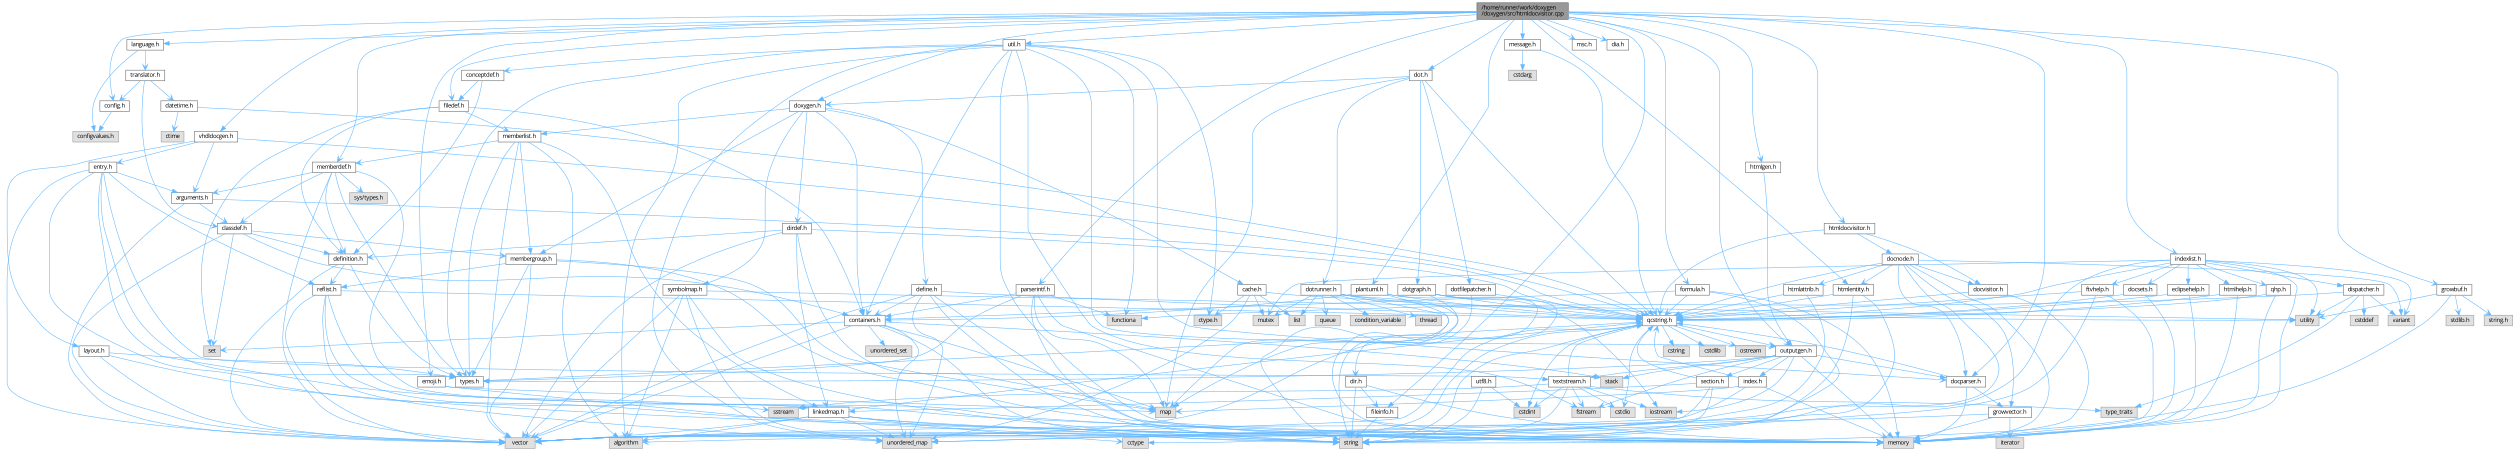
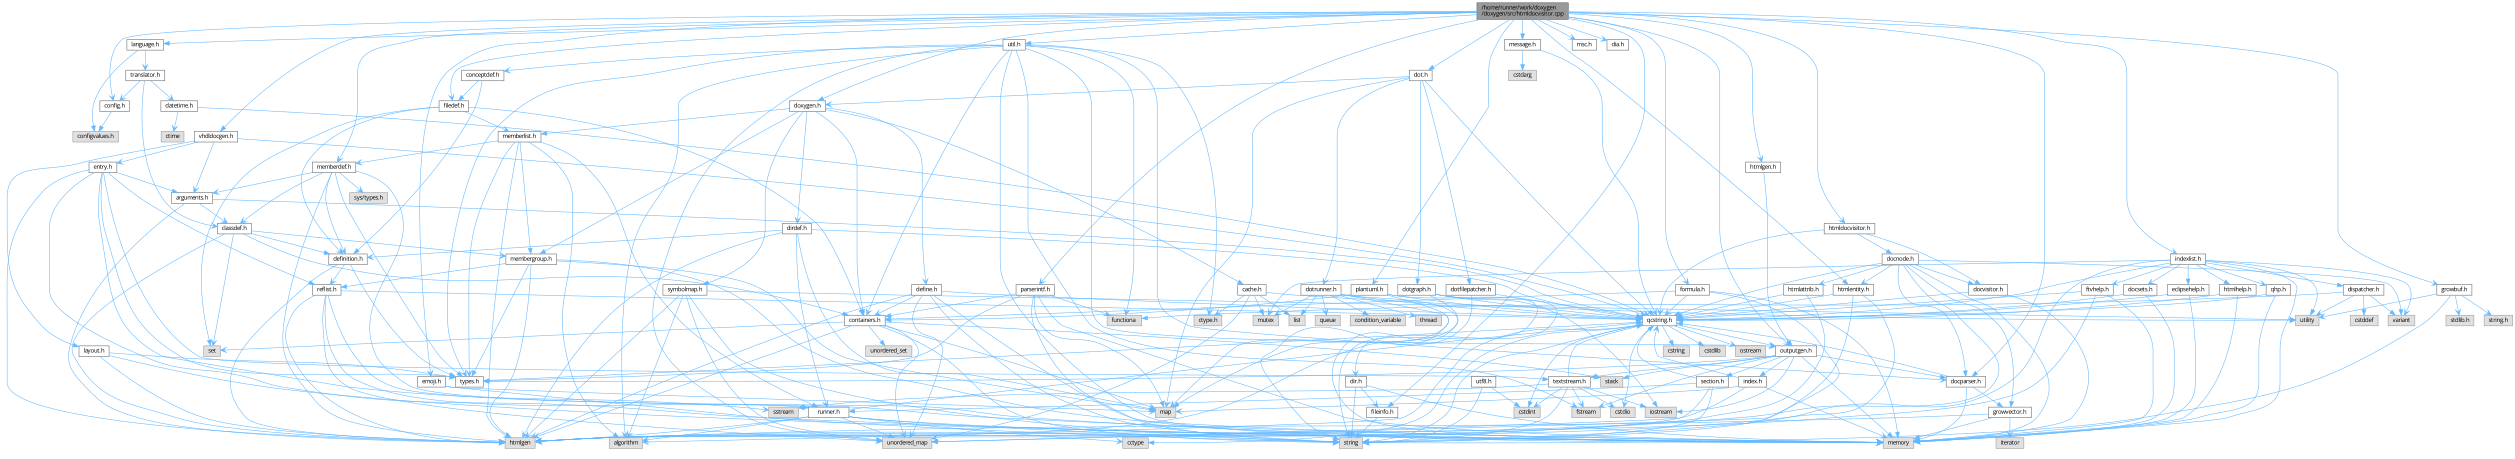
node "linkedmap.h": label "linkedmap.h" -> "runner.h"
node "type_traits": removed
node "vector": label "vector" -> "htmlgen"
